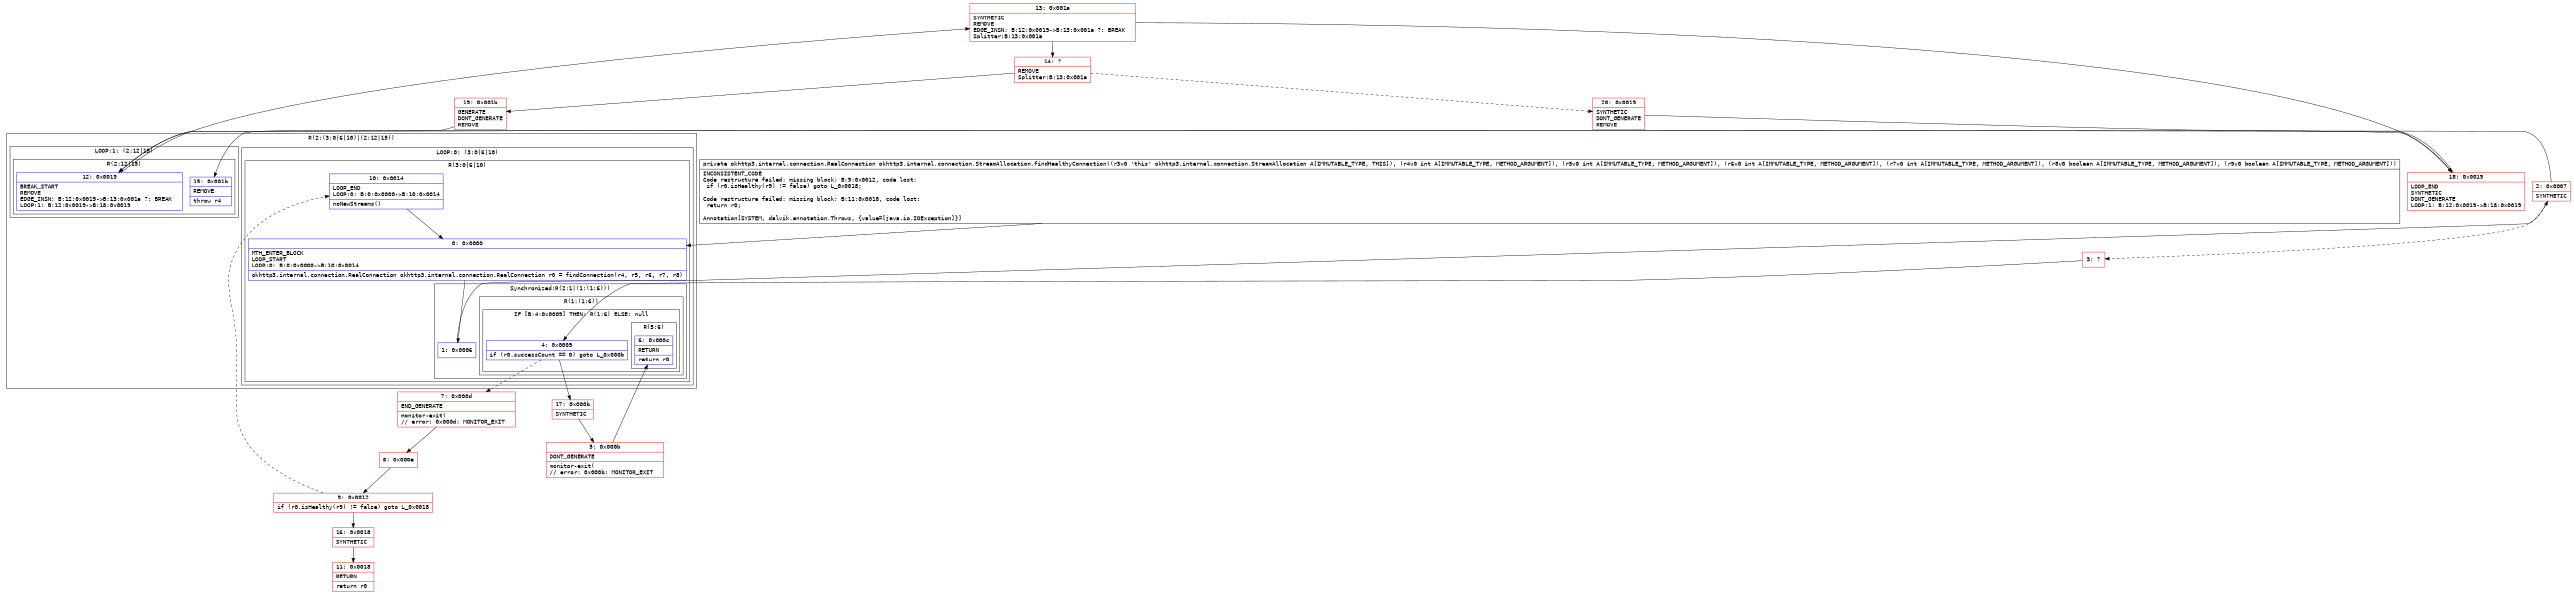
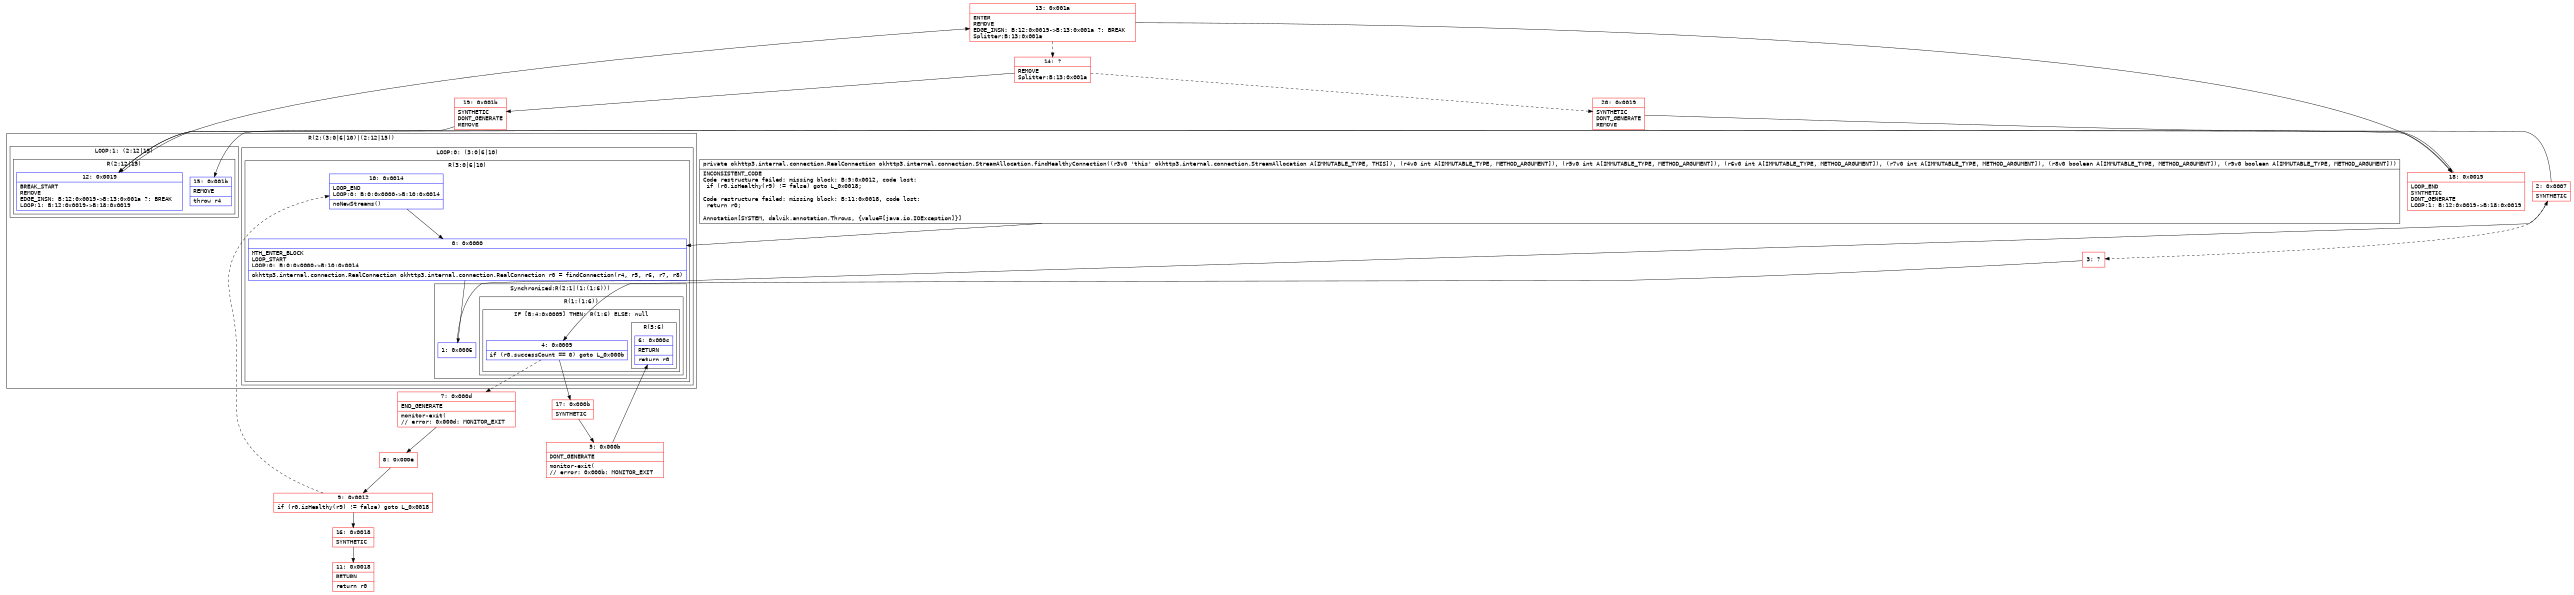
node "13: 0x001a": text "SYNTHETIC" -> "ENTER"
edge "13: 0x001a" -> "14: ?": style solid -> dashed
node "19: 0x001b": text "GENERATE" -> "SYNTHETIC"
